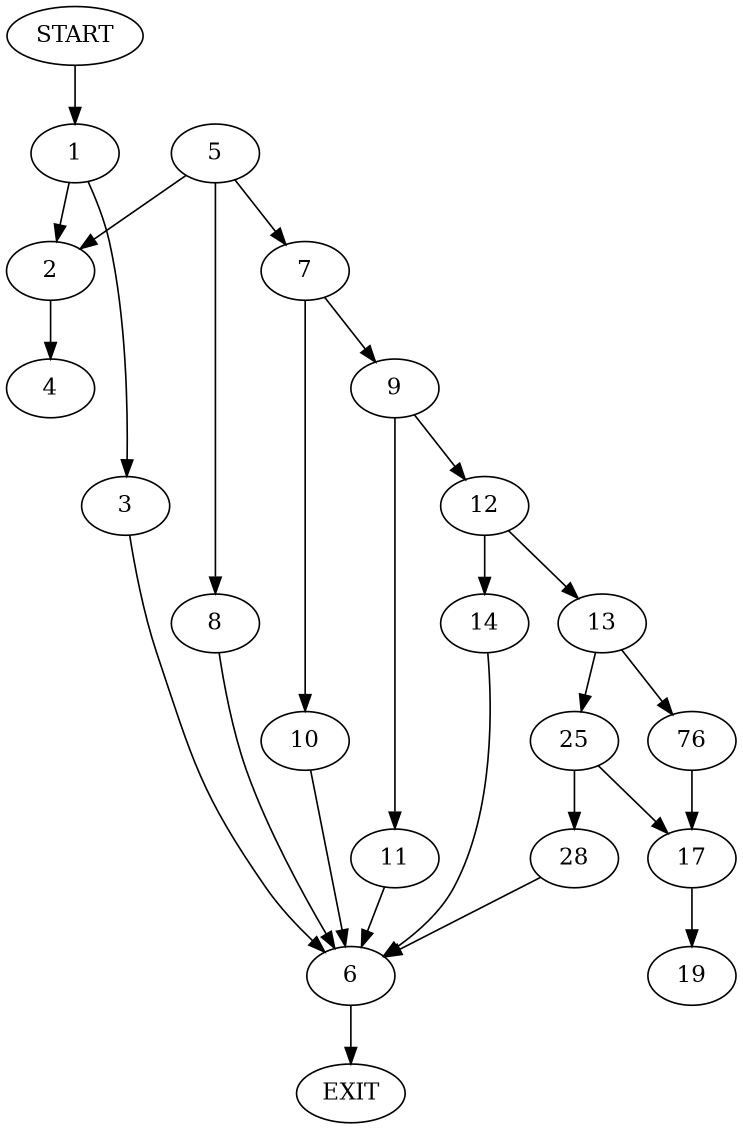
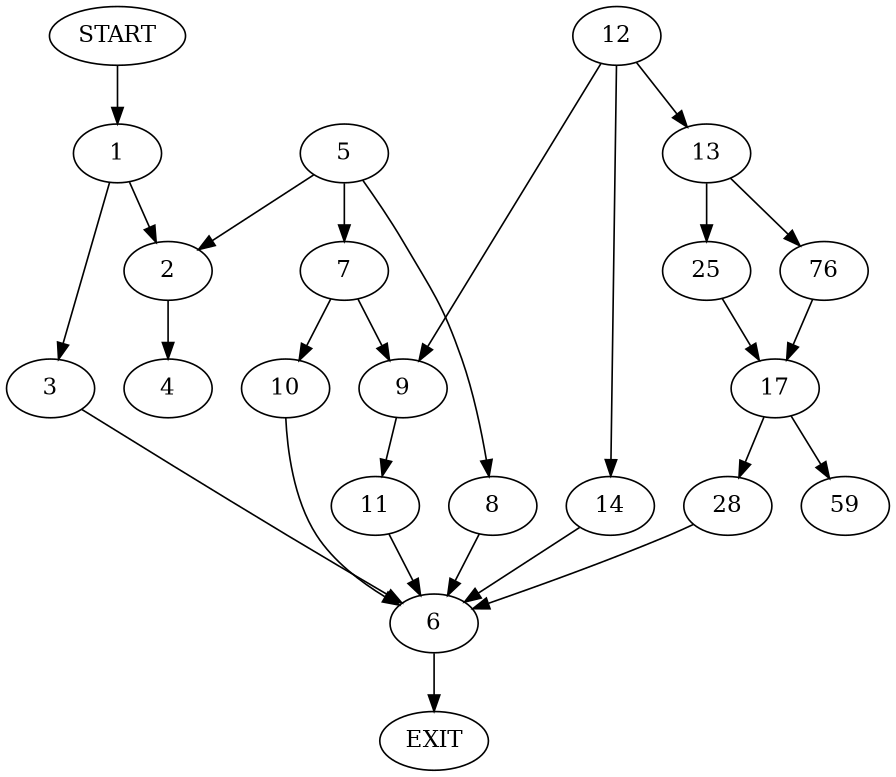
edge "9" -> "12": reversed
edge "25" -> "28": now "17" -> "28"
node "19": label "19" -> "59"
